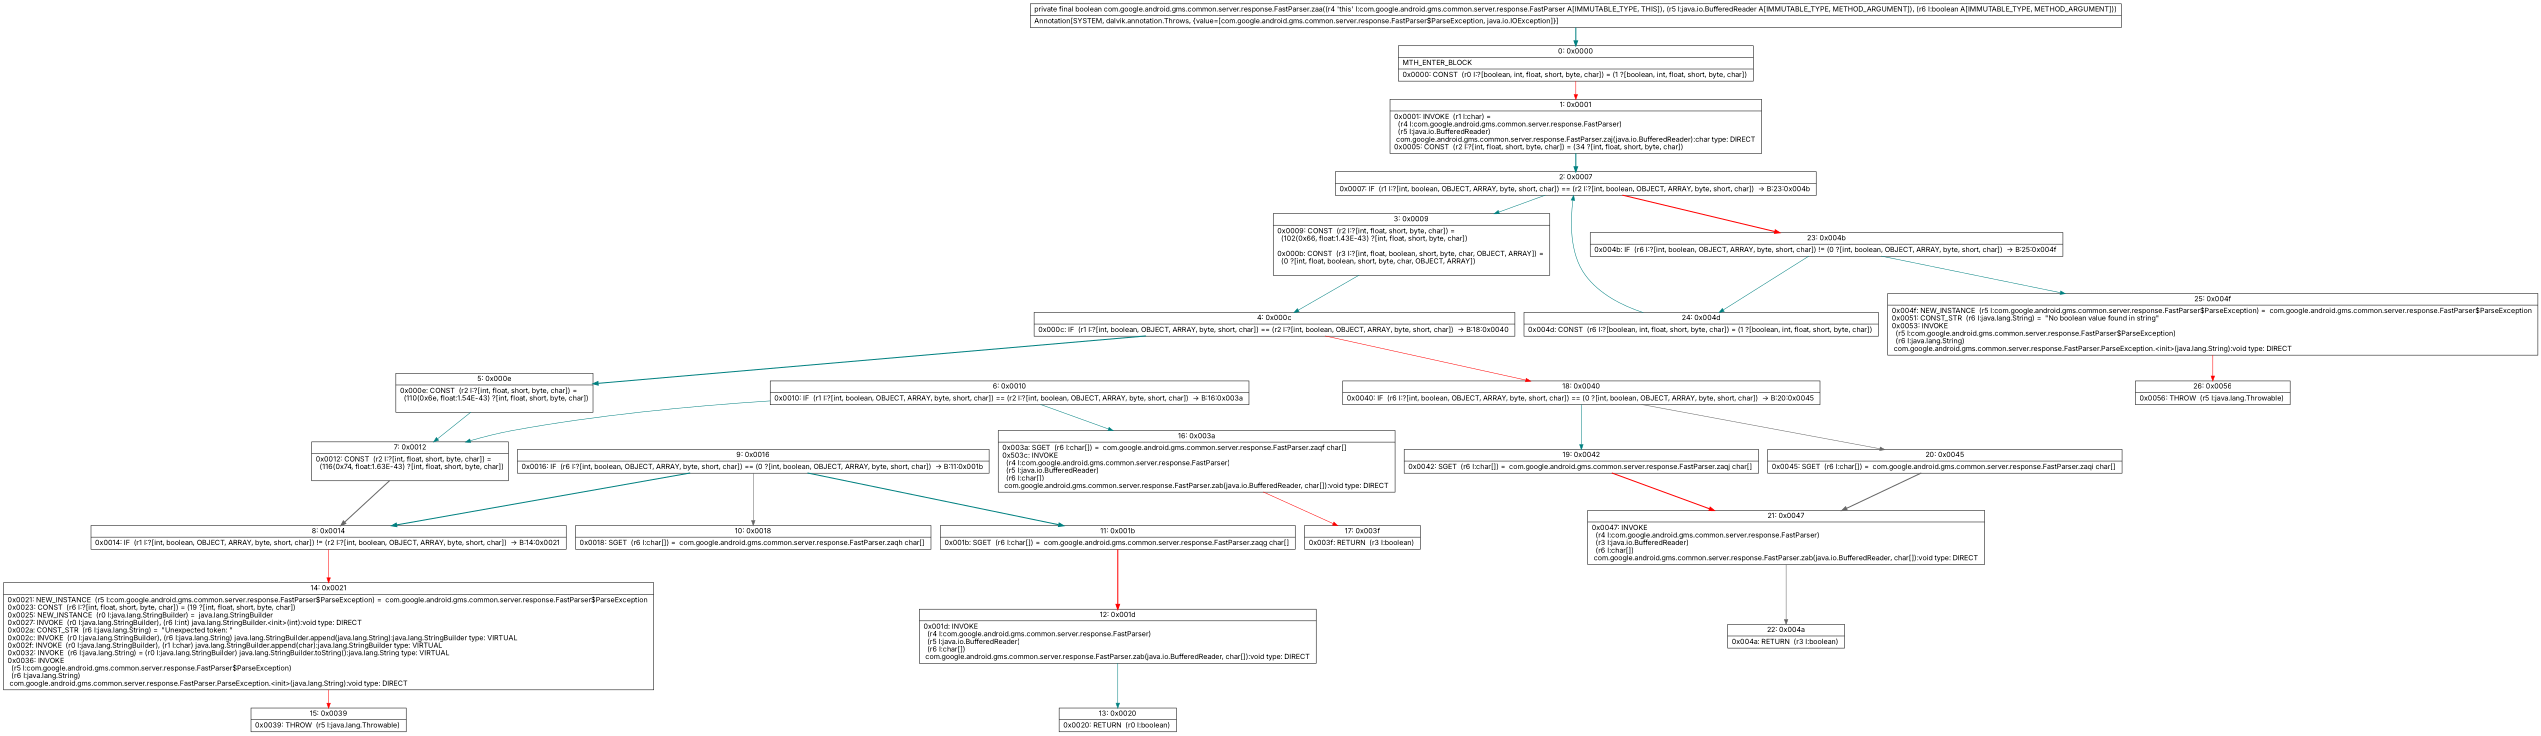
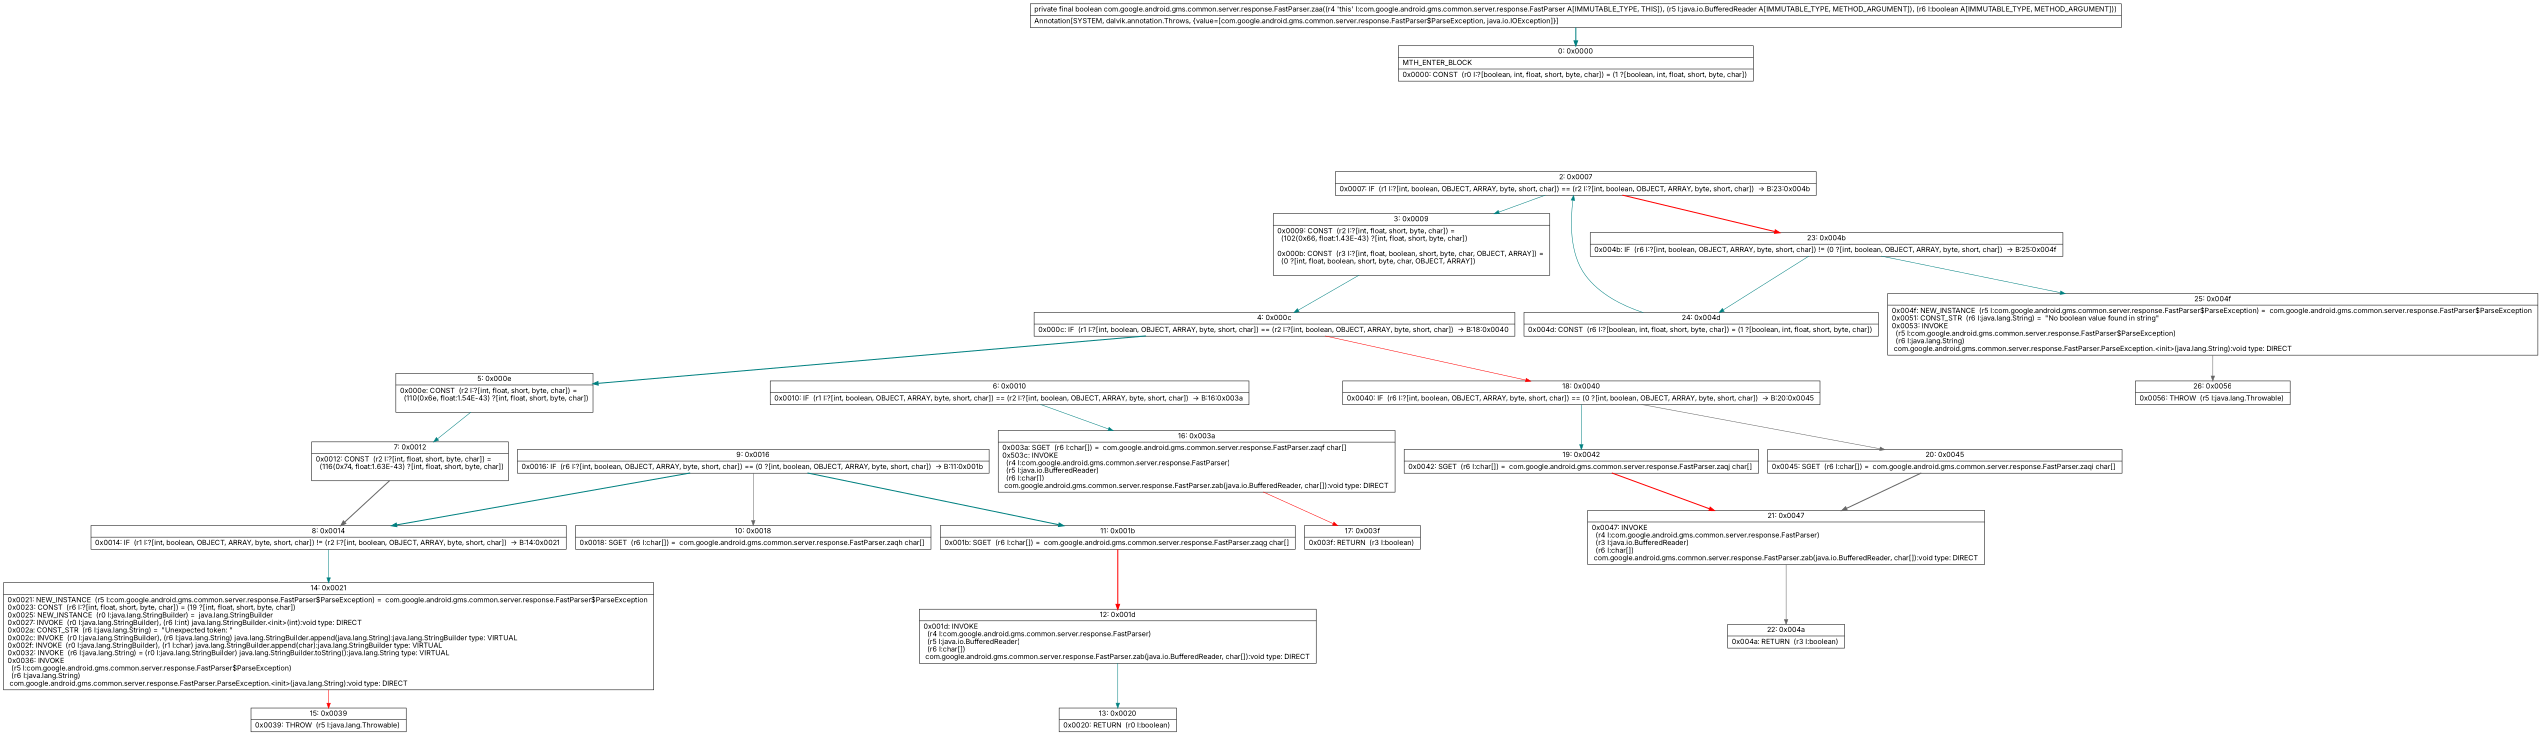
node "1: 0x0001": removed
edge "25: 0x004f" -> "26: 0x0056": color red -> gray40
edge "6: 0x0010" -> "7: 0x0012": removed
edge "8: 0x0014" -> "14: 0x0021": color red -> teal
